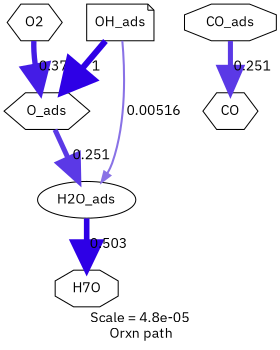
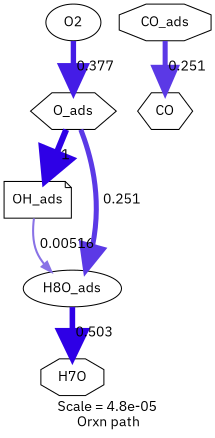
node "O2": shape hexagon -> ellipse
edge "OH_ads" -> "O_ads": reversed
node "H2O_ads": label "H2O_ads" -> "H8O_ads"
